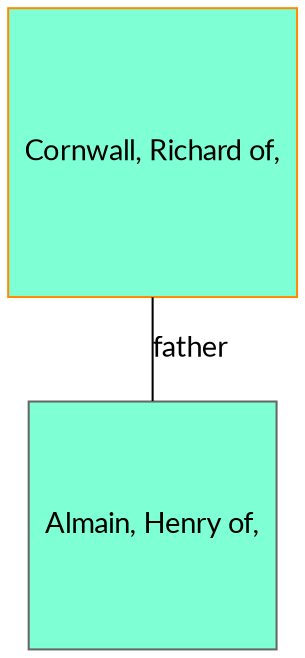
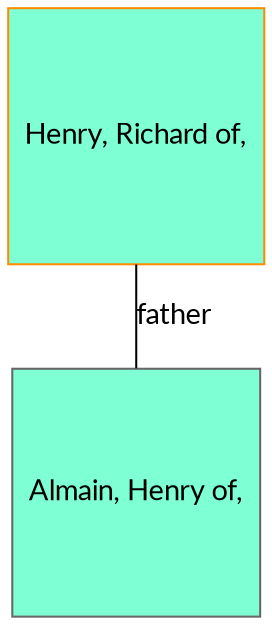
node "Cornwall, Richard of,": label "Cornwall, Richard of," -> "Henry, Richard of,"
